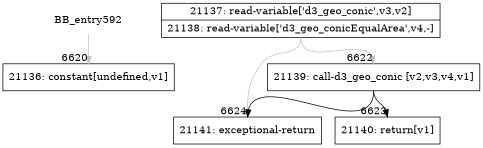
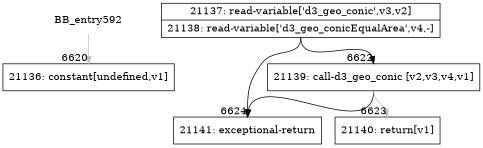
edge "21137: read-variable['d3_geo_conic',v3,v2]" -> "21139: call-d3_geo_conic [v2,v3,v4,v1]": color gray -> black
edge "21137: read-variable['d3_geo_conic',v3,v2]" -> "21141: exceptional-return": color gray -> black
edge "21139: call-d3_geo_conic [v2,v3,v4,v1]" -> "21140: return[v1]": color black -> gray
